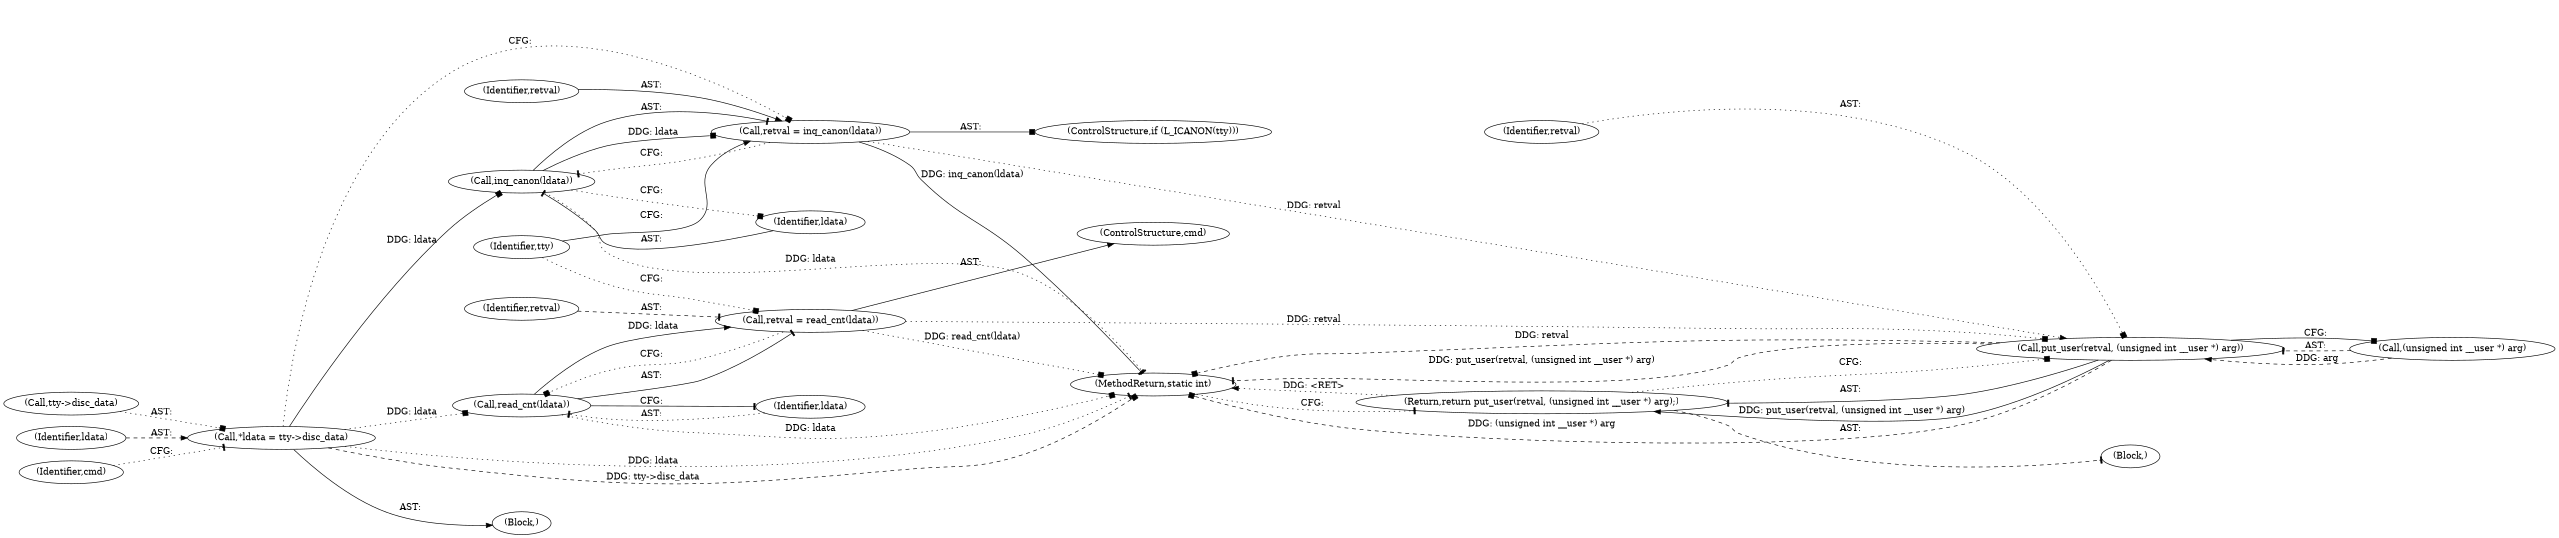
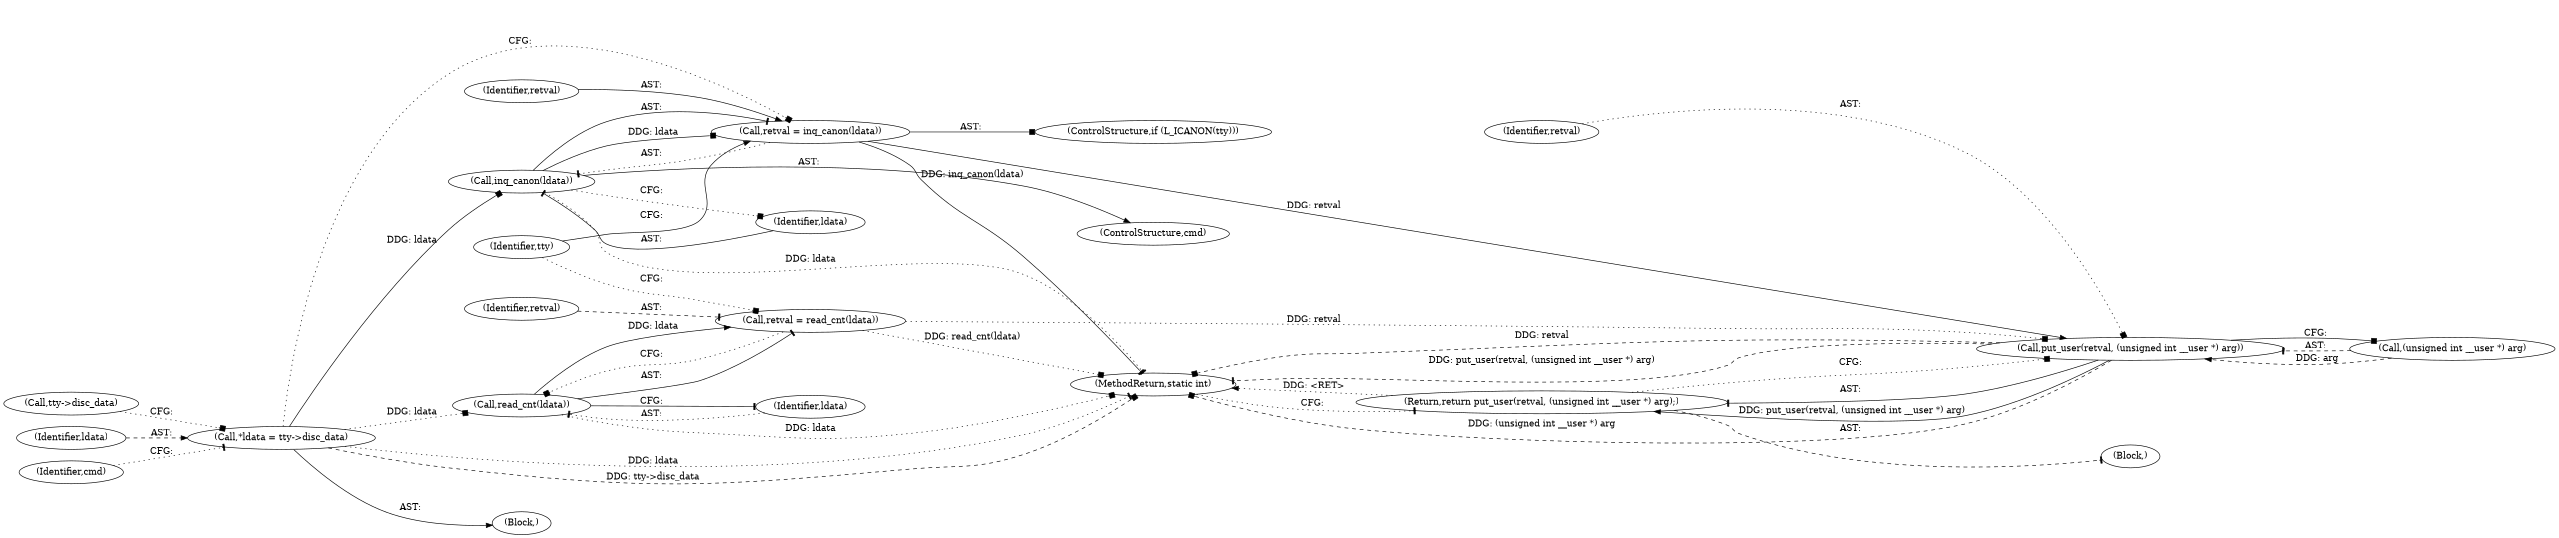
edge "(Call,retval = inq_canon(ldata))" -> "(Call,inq_canon(ldata))": label "CFG: " -> "AST: "
edge "(Call,retval = inq_canon(ldata))" -> "(Call,put_user(retval, (unsigned int __user *) arg))": style dotted -> solid
edge "(Call,retval = read_cnt(ldata))" -> "(ControlStructure,cmd)": now "(Call,inq_canon(ldata))" -> "(ControlStructure,cmd)"
edge "(Call,tty->disc_data)" -> "(Call,*ldata = tty->disc_data)": label "AST: " -> "CFG: "
